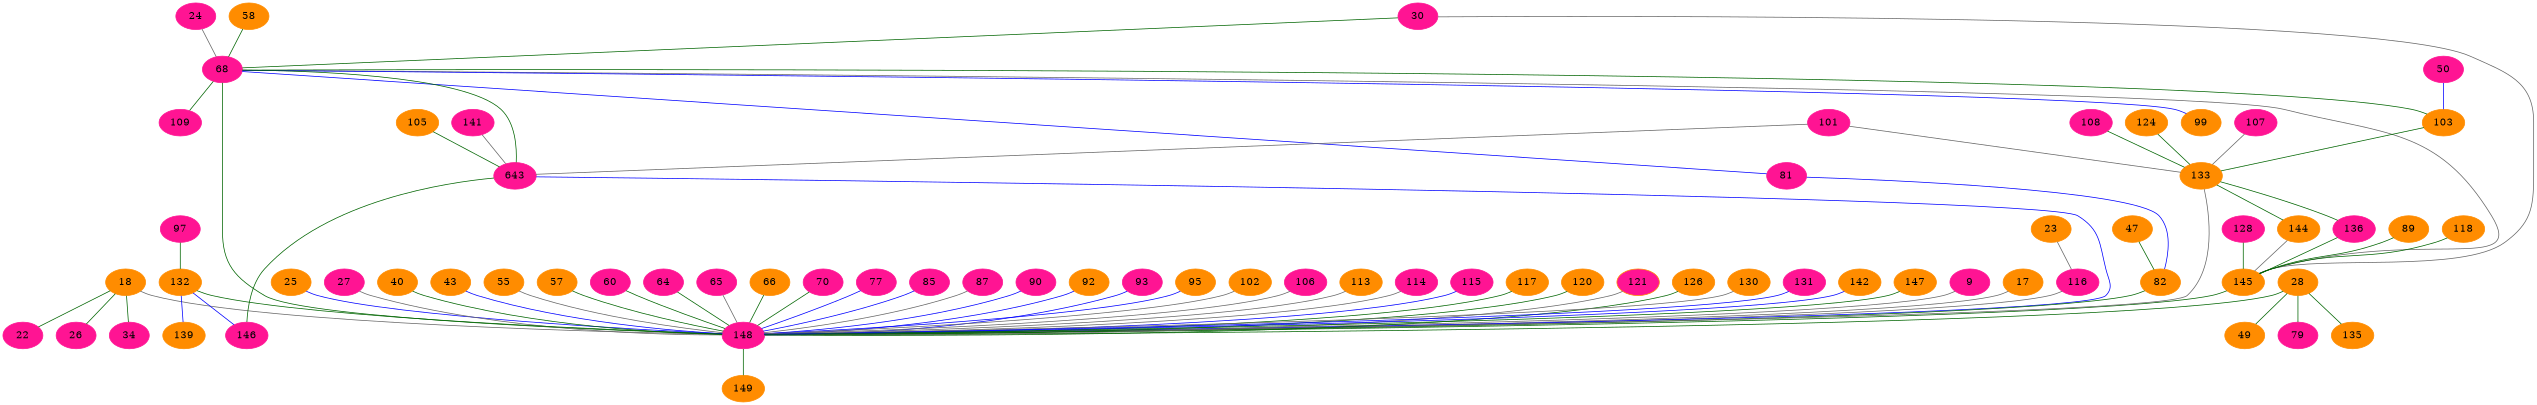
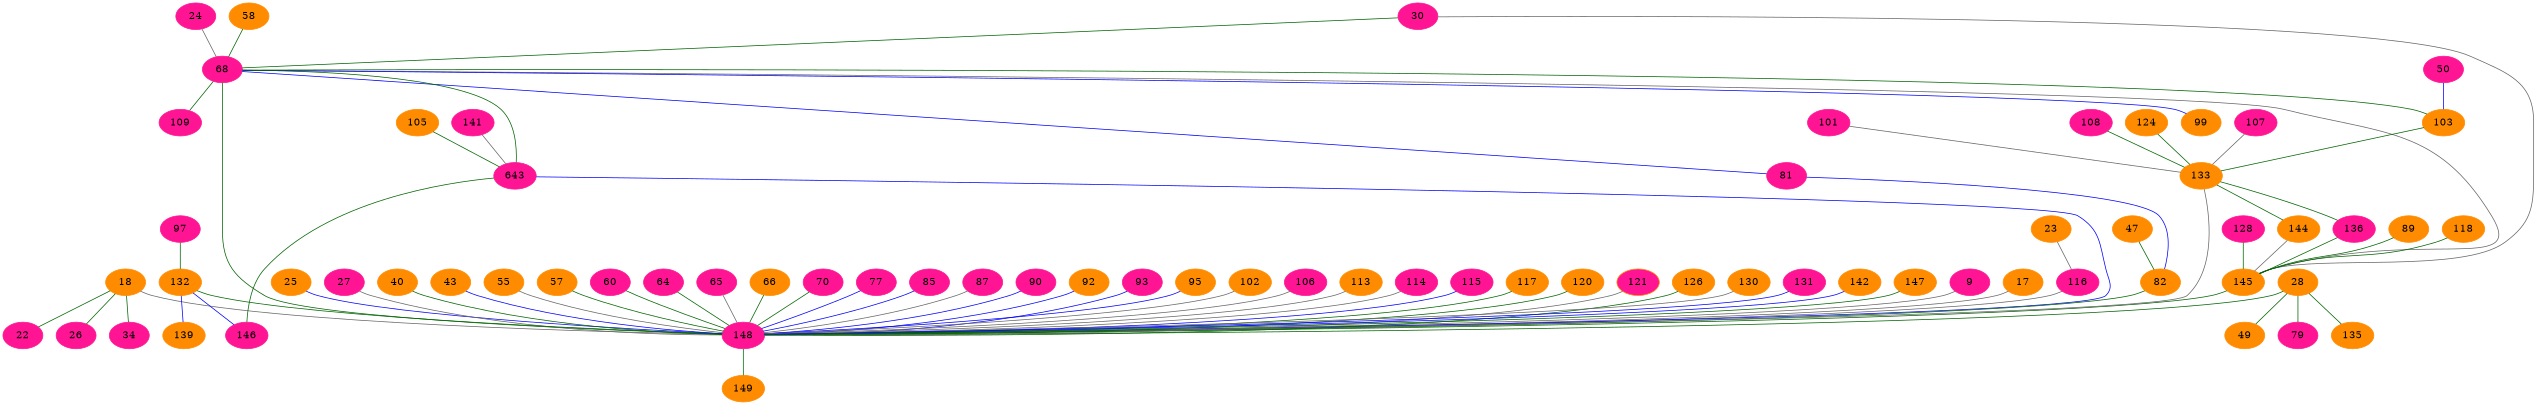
edge "101" -- "643": removed
